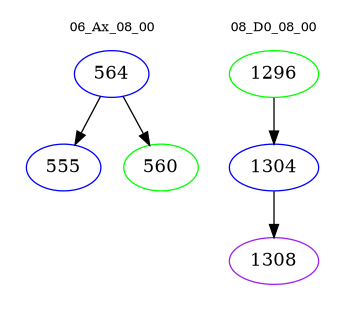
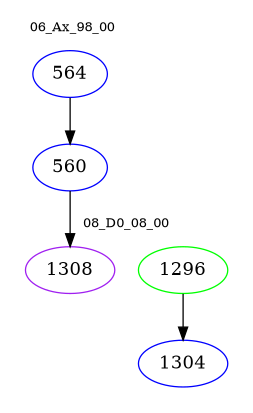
cluster "06_Ax_08_00": label "06_Ax_08_00" -> "06_Ax_98_00"
node "555": removed
node "560": color green -> blue
edge "1304" -> "1308": now "560" -> "1308"
